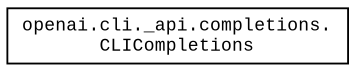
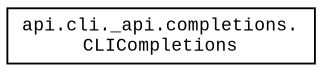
node "openai.cli._api.completions. CLICompletions": label "openai.cli._api.completions. CLICompletions" -> "api.cli._api.completions. CLICompletions"
